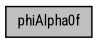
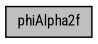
node "phiAlpha0f": label "phiAlpha0f" -> "phiAlpha2f"
